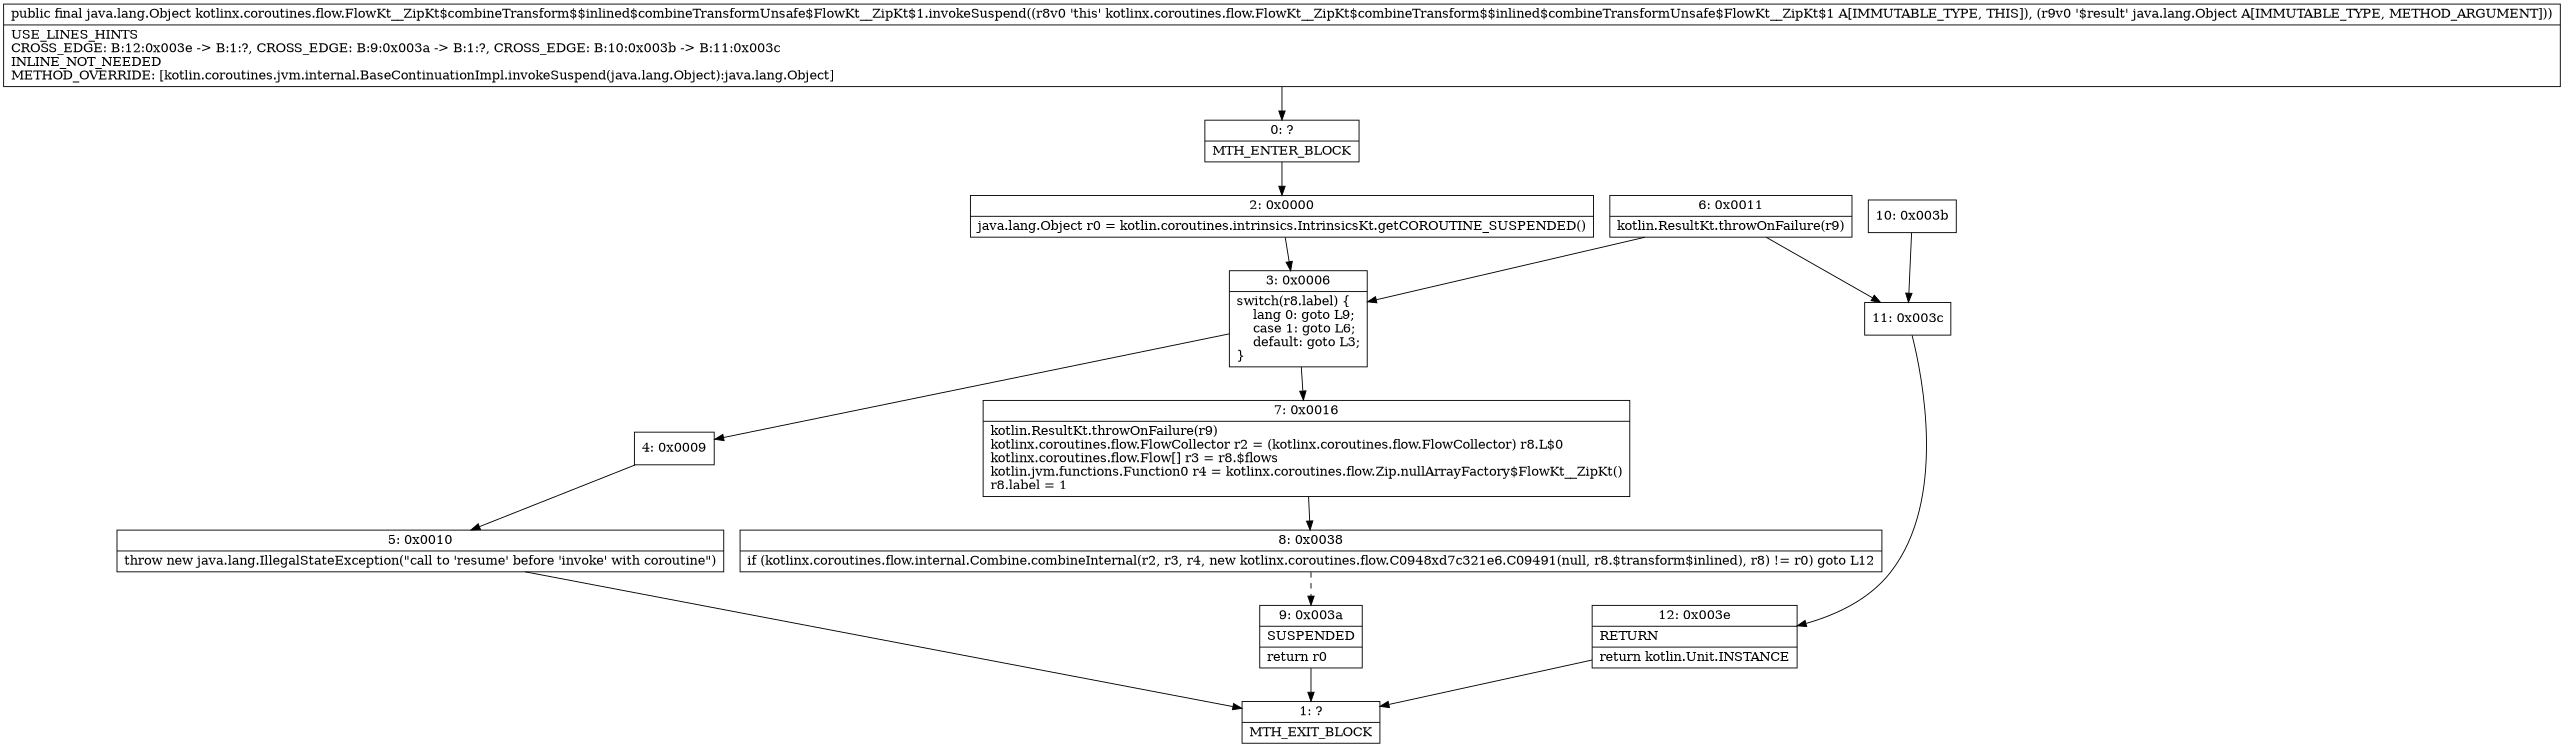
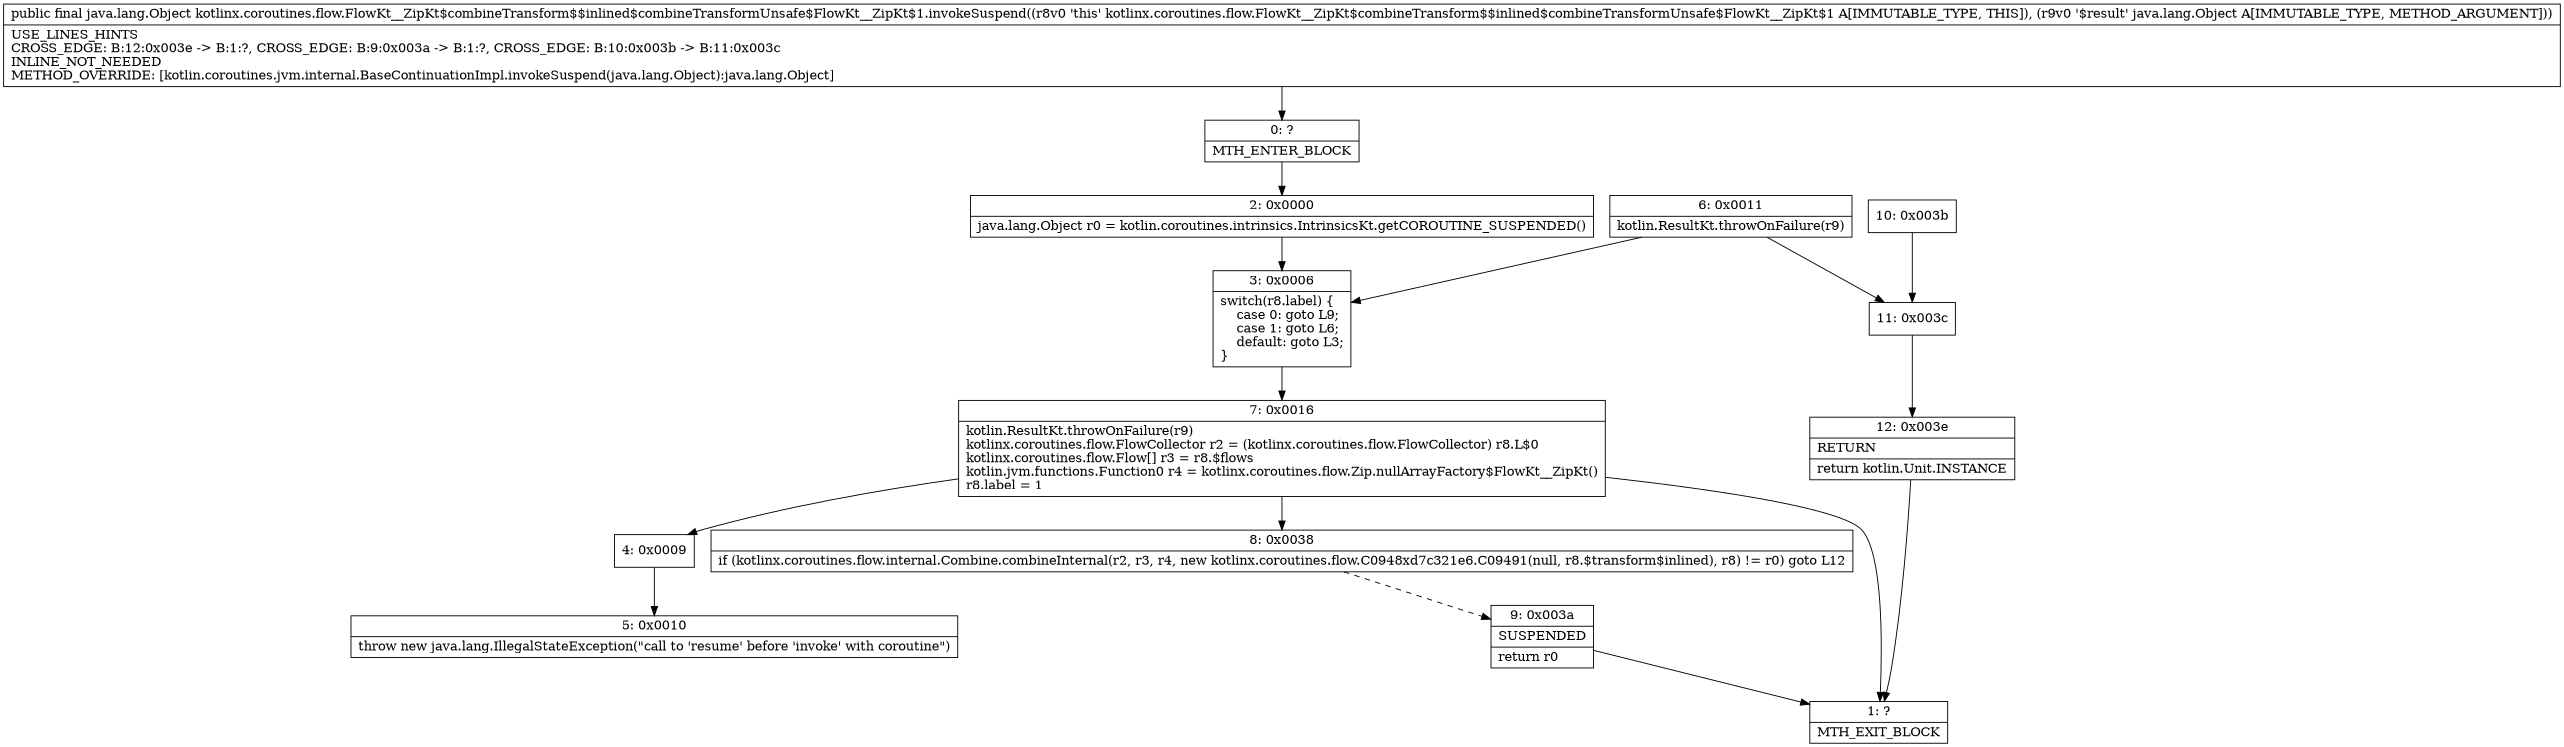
node "3: 0x0006": text "lang 0: goto L9;" -> "case 0: goto L9;"
edge "3: 0x0006" -> "4: 0x0009": now "7: 0x0016" -> "4: 0x0009"
edge "5: 0x0010" -> "1: ?": now "7: 0x0016" -> "1: ?"
